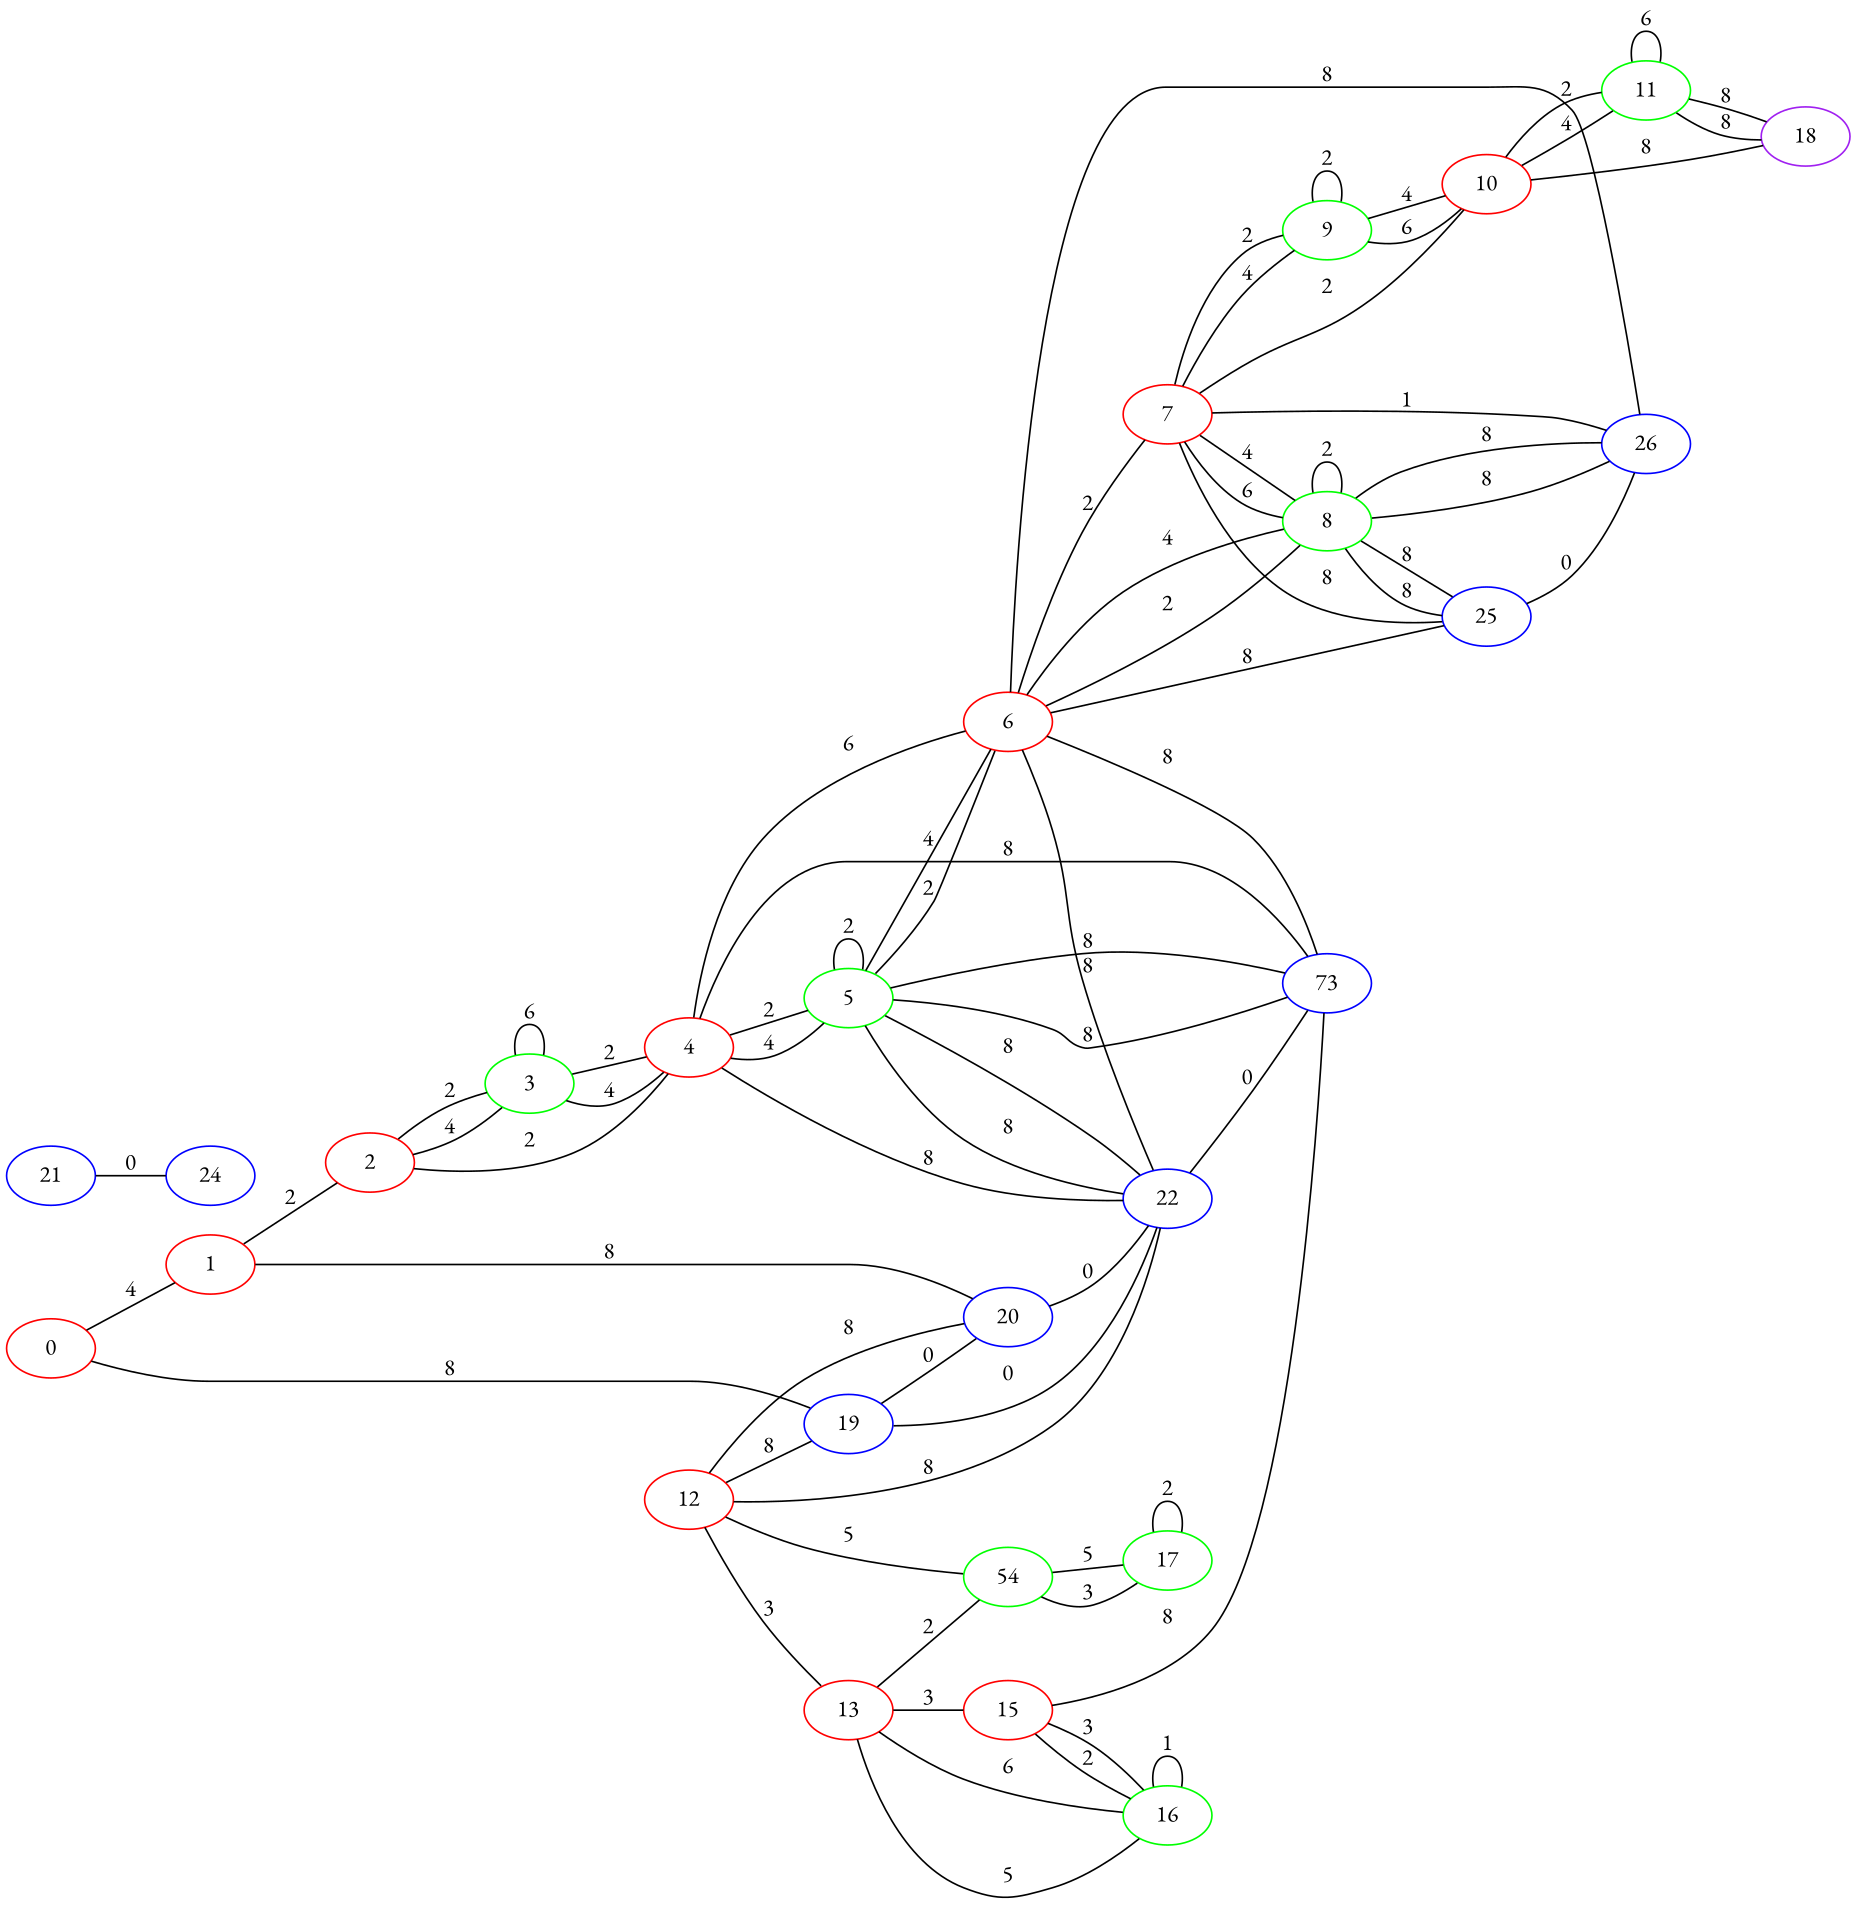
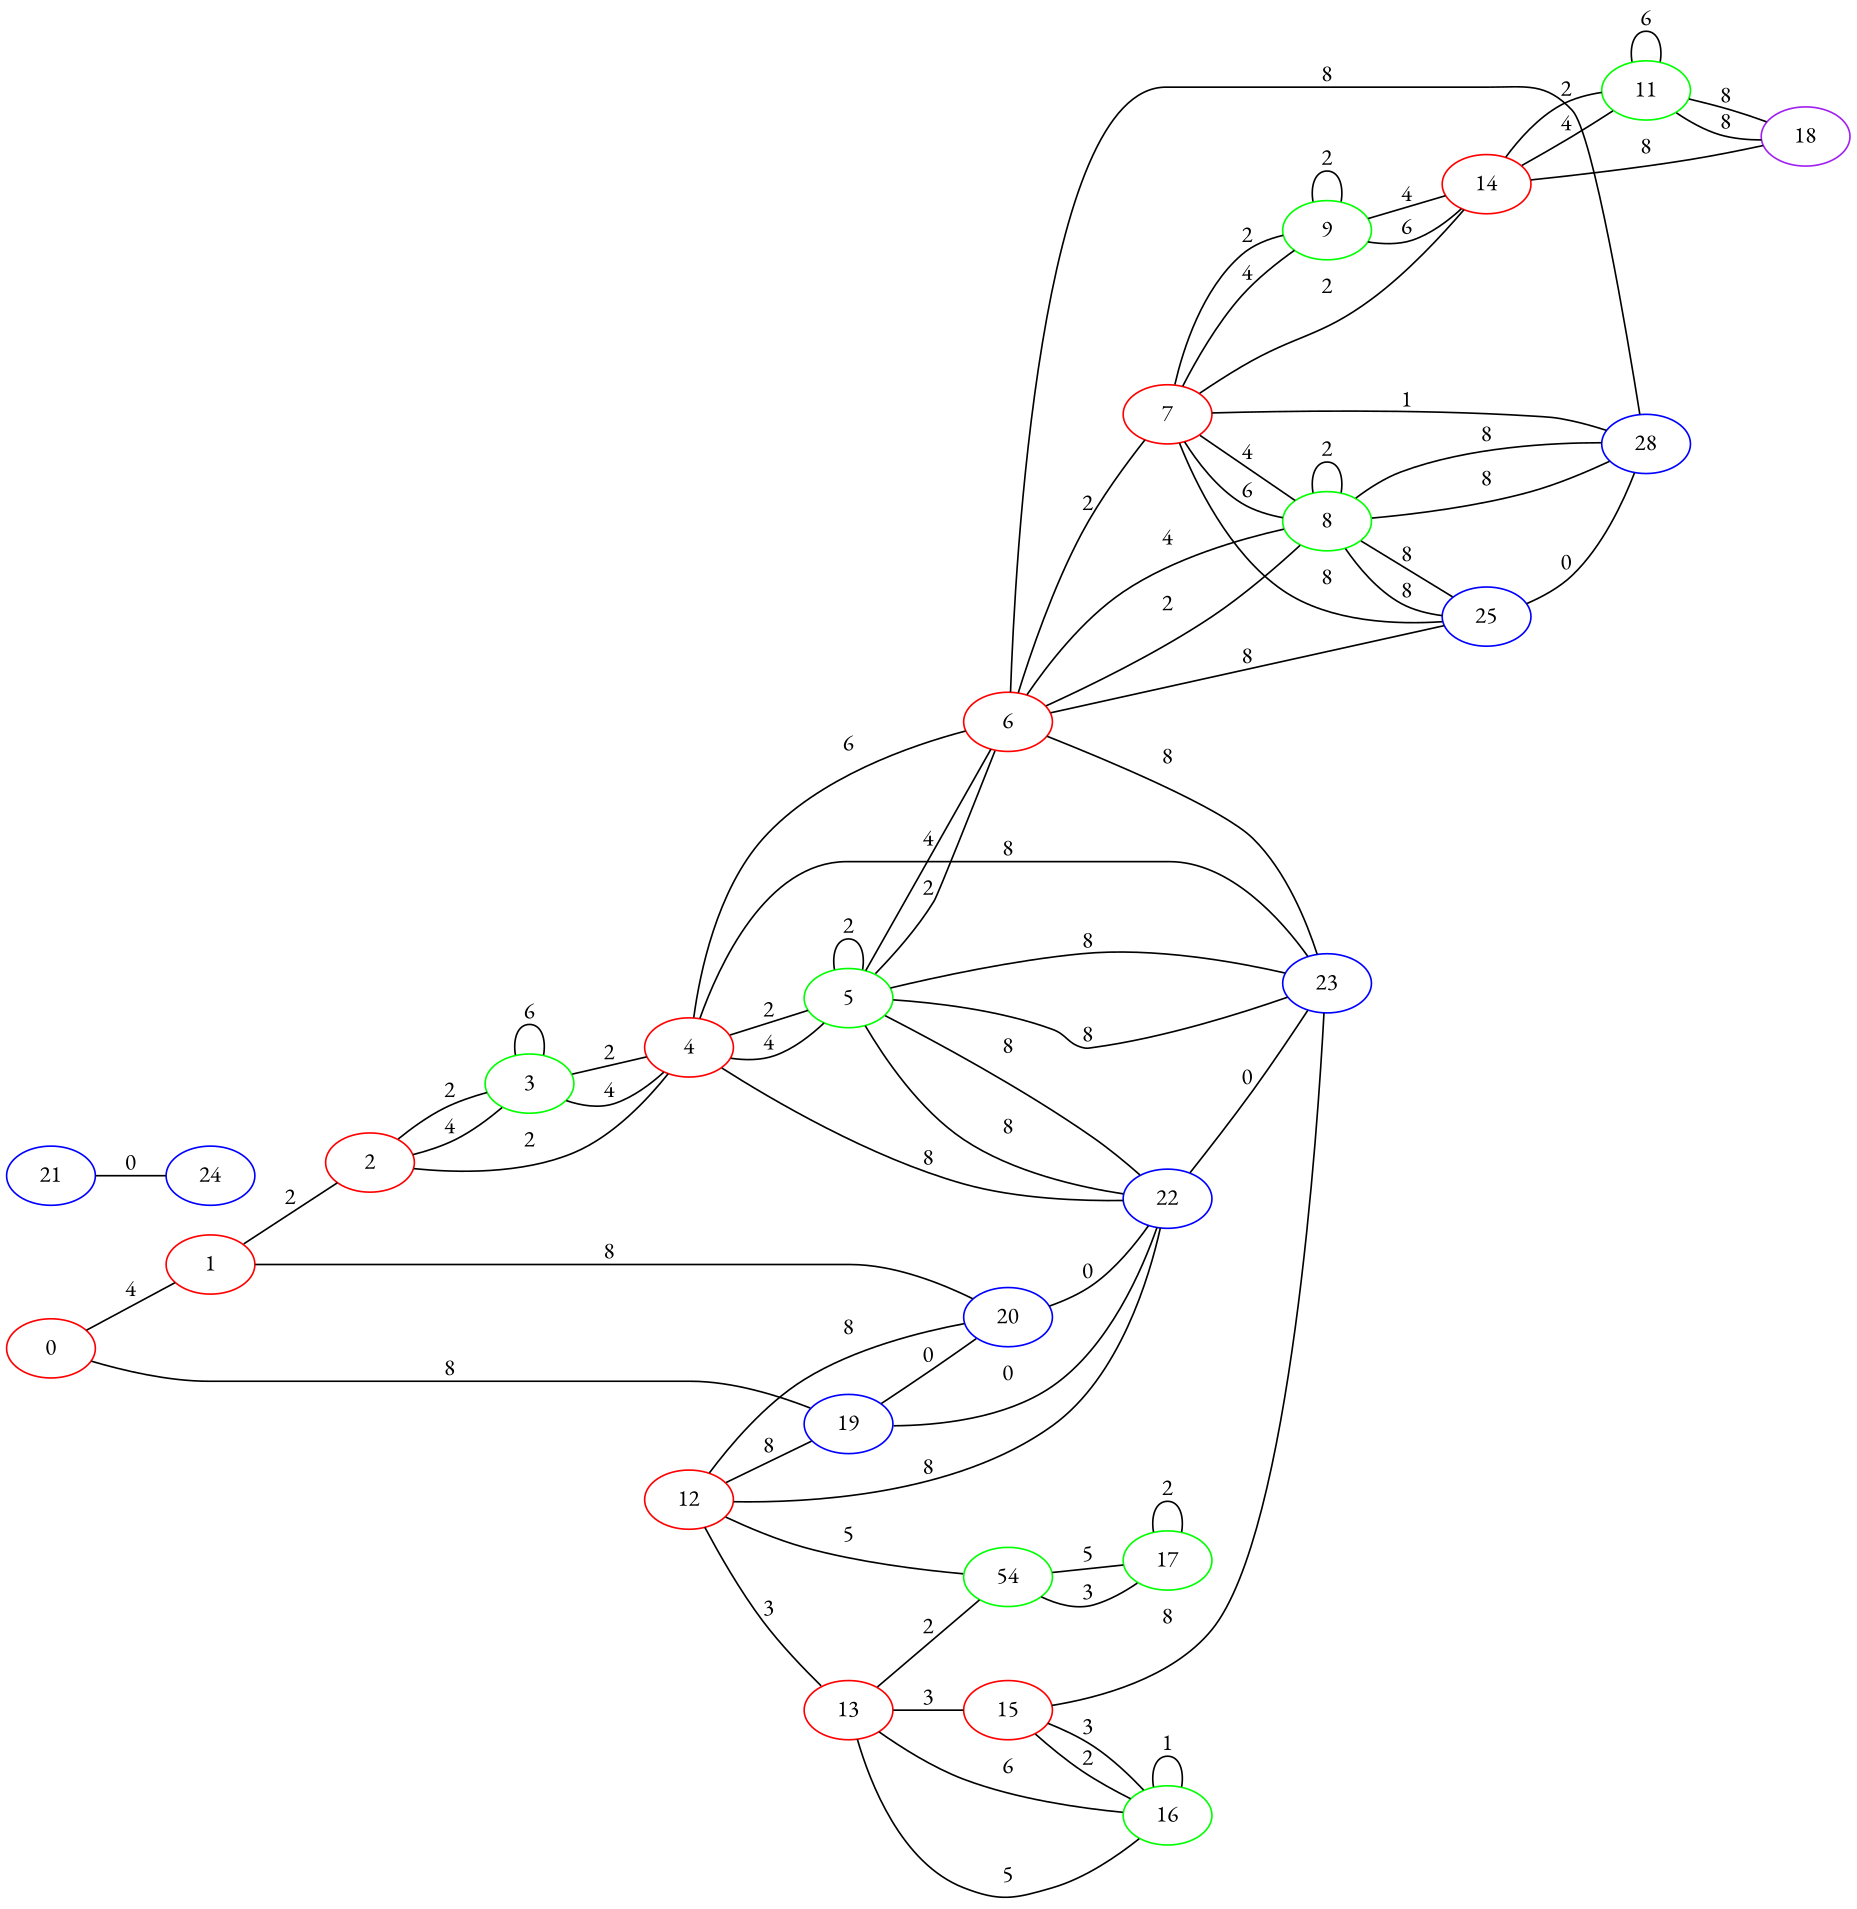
node "10": label "10" -> "14"
node "26": label "26" -> "28"
edge "6" -- "22": removed, label "8"
node "73": label "73" -> "23"
